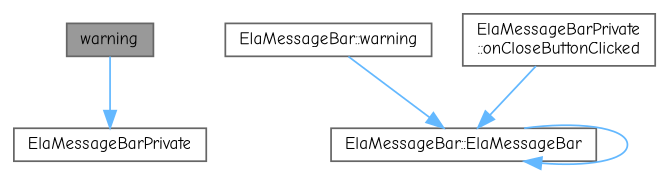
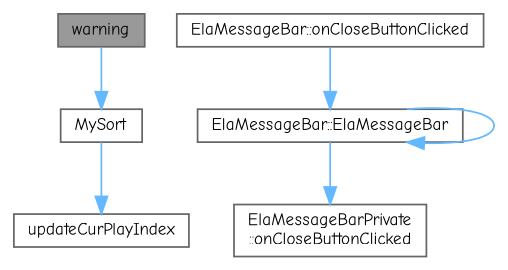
node "ElaMessageBar::warning": label "ElaMessageBar::warning" -> "ElaMessageBar::onCloseButtonClicked"
edge "ElaMessageBarPrivate ::onCloseButtonClicked" -> "ElaMessageBar::ElaMessageBar": reversed
node "ElaMessageBarPrivate": label "ElaMessageBarPrivate" -> "MySort"
node "updateCurPlayIndex": added
